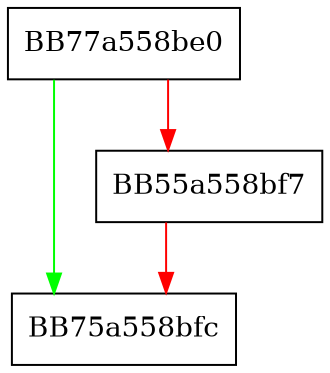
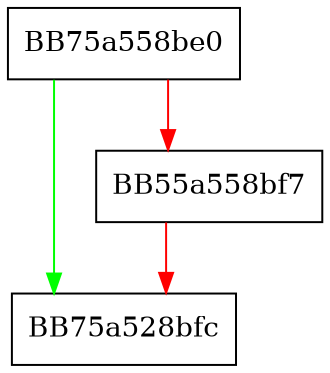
node "BB77a558be0": label "BB77a558be0" -> "BB75a558be0"
node "BB75a558bfc": label "BB75a558bfc" -> "BB75a528bfc"
